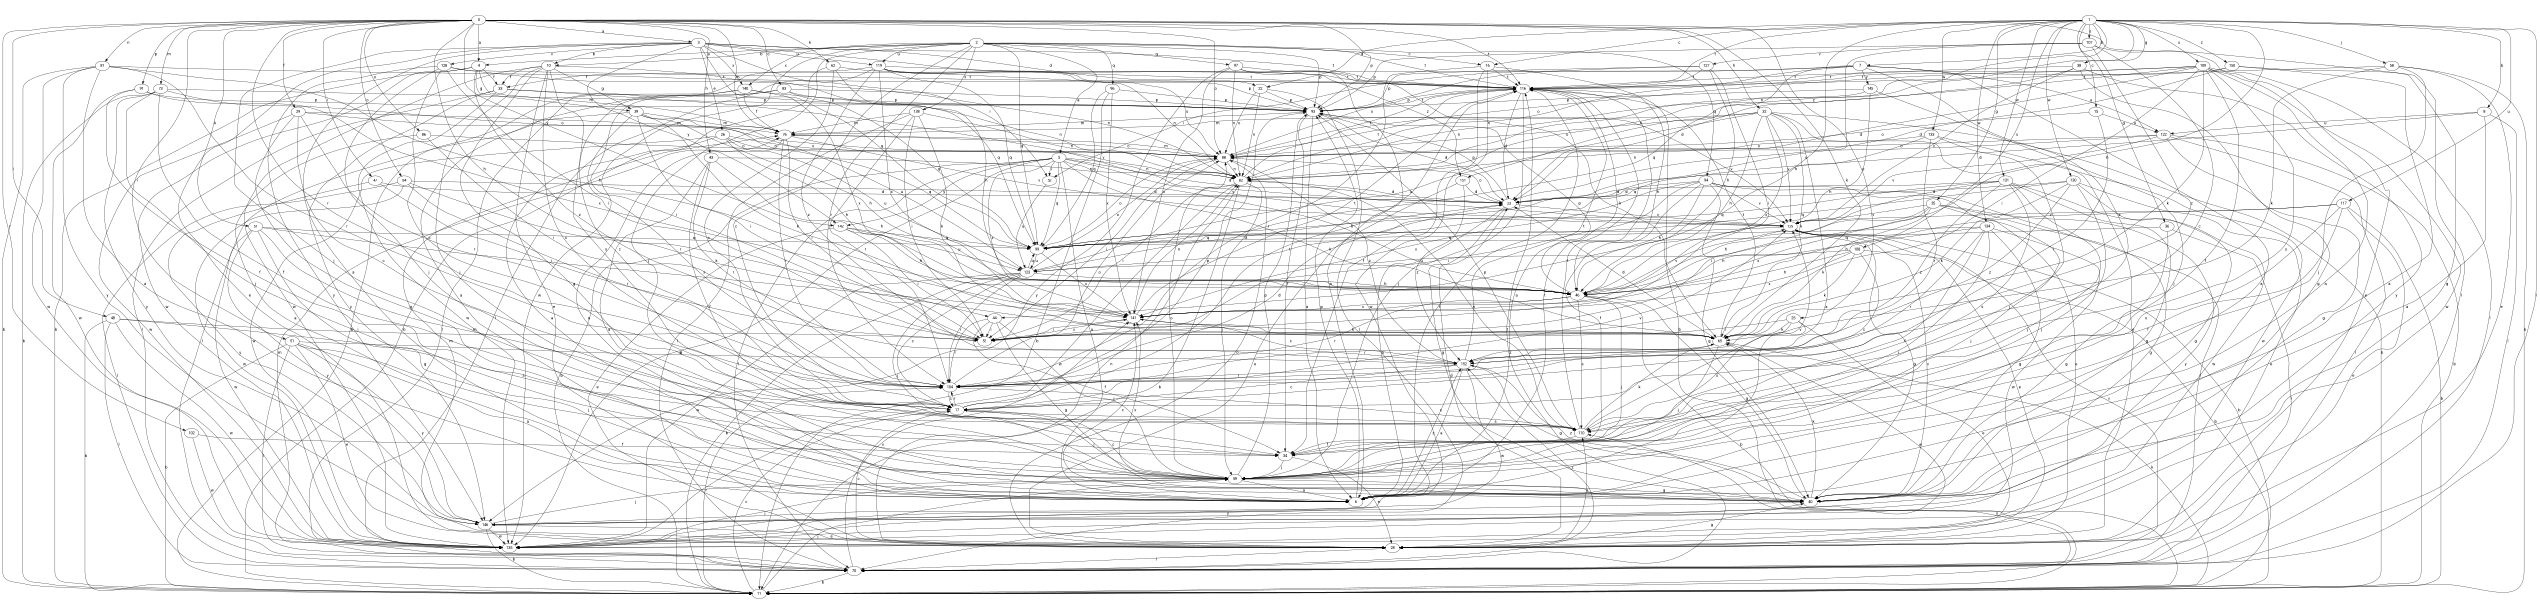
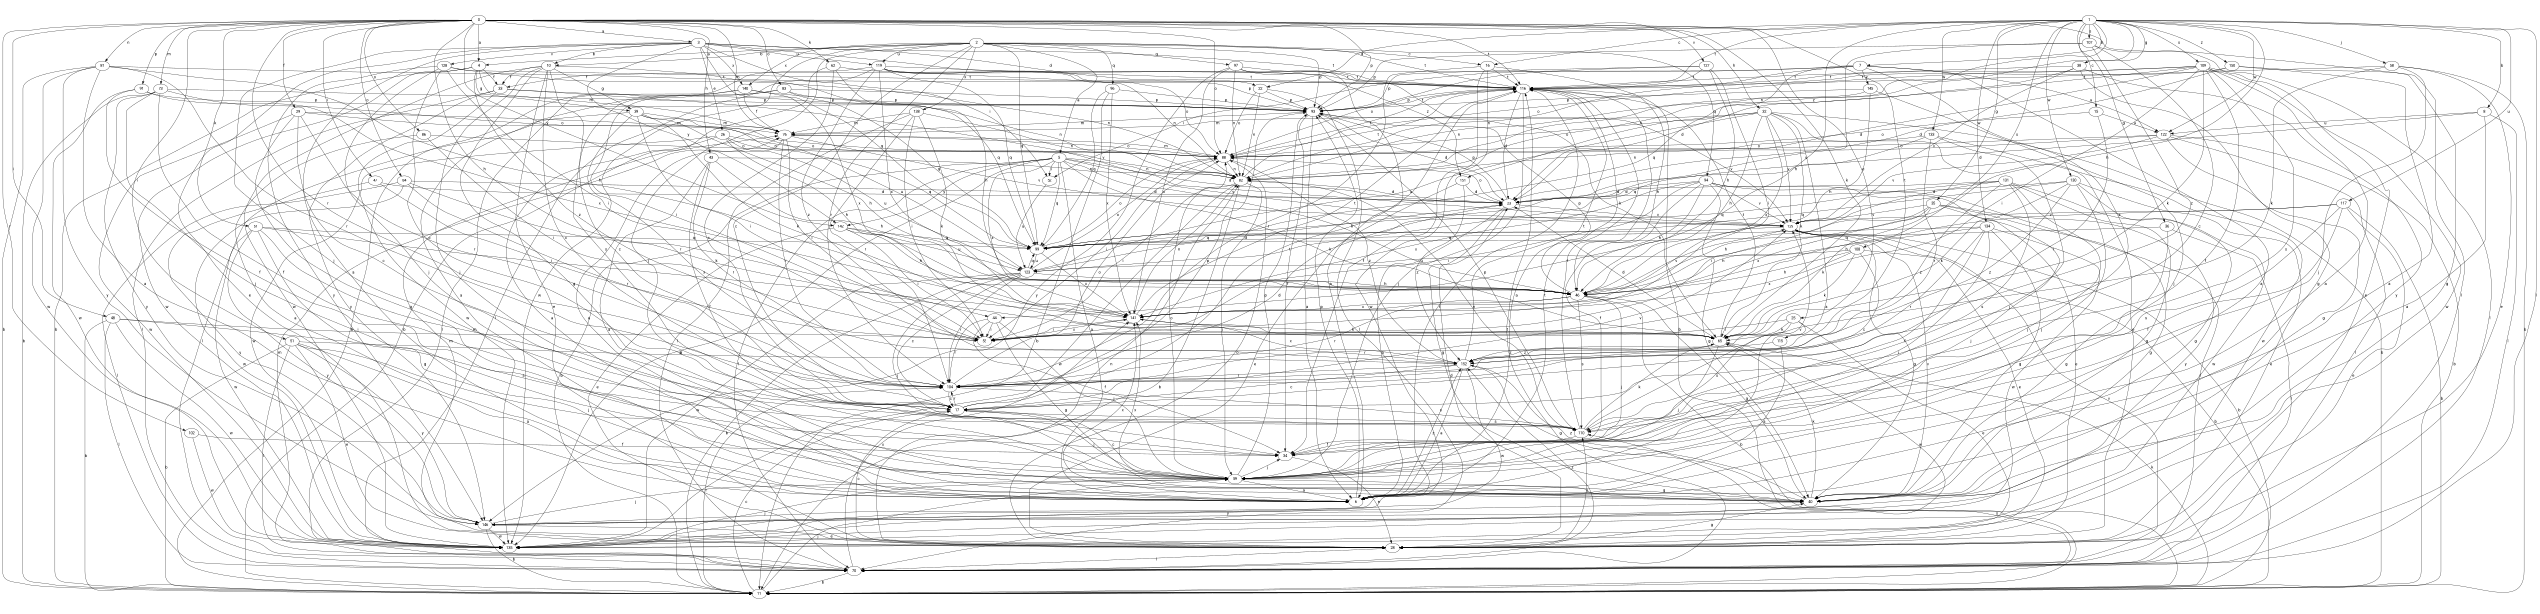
edge "107" -> "127": now "0" -> "127"
edge "1" -> "131": now "1" -> "122"
node "115": added
edge "34" -> "59": reversed
